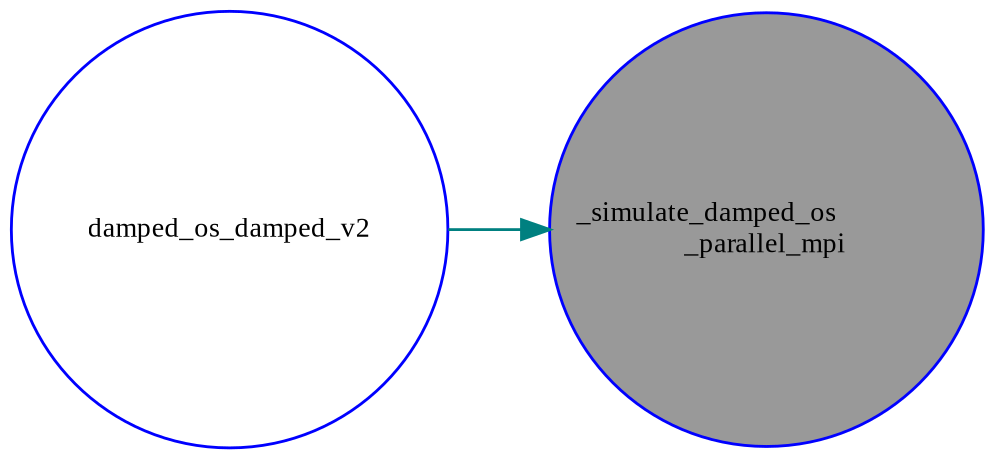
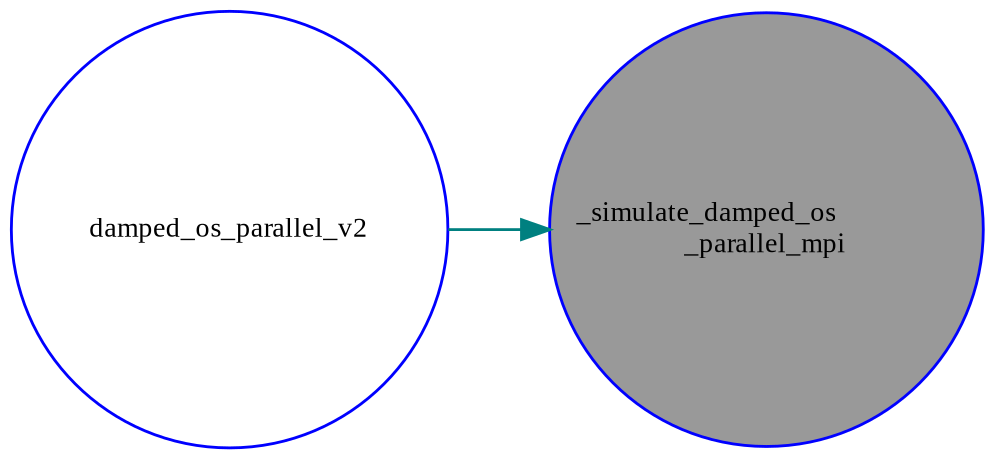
node "damped_os_damped_v2": label "damped_os_damped_v2" -> "damped_os_parallel_v2"
